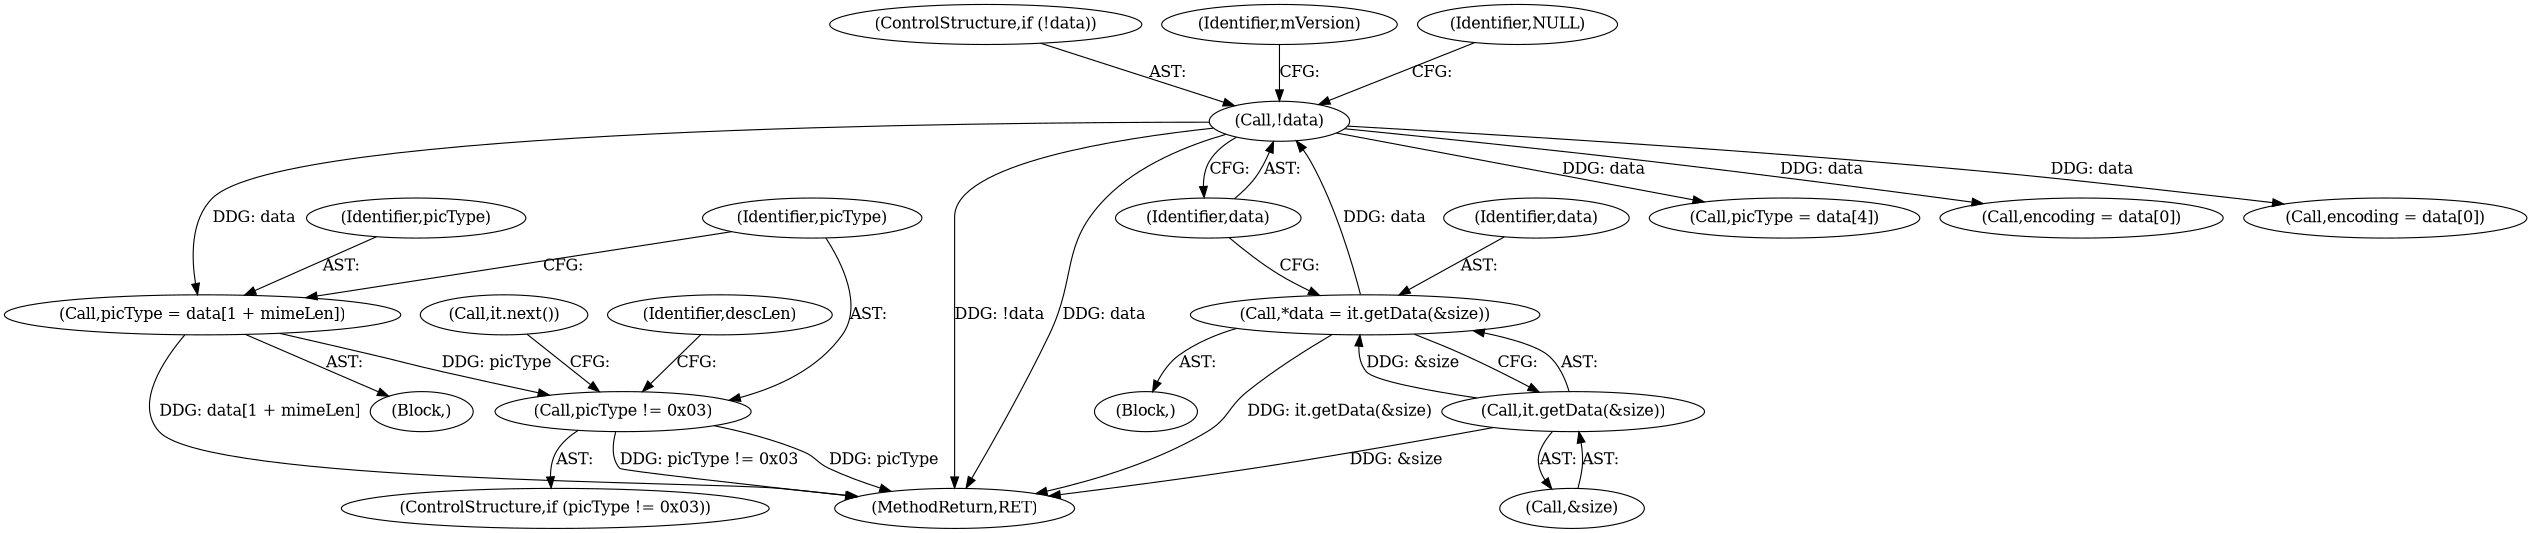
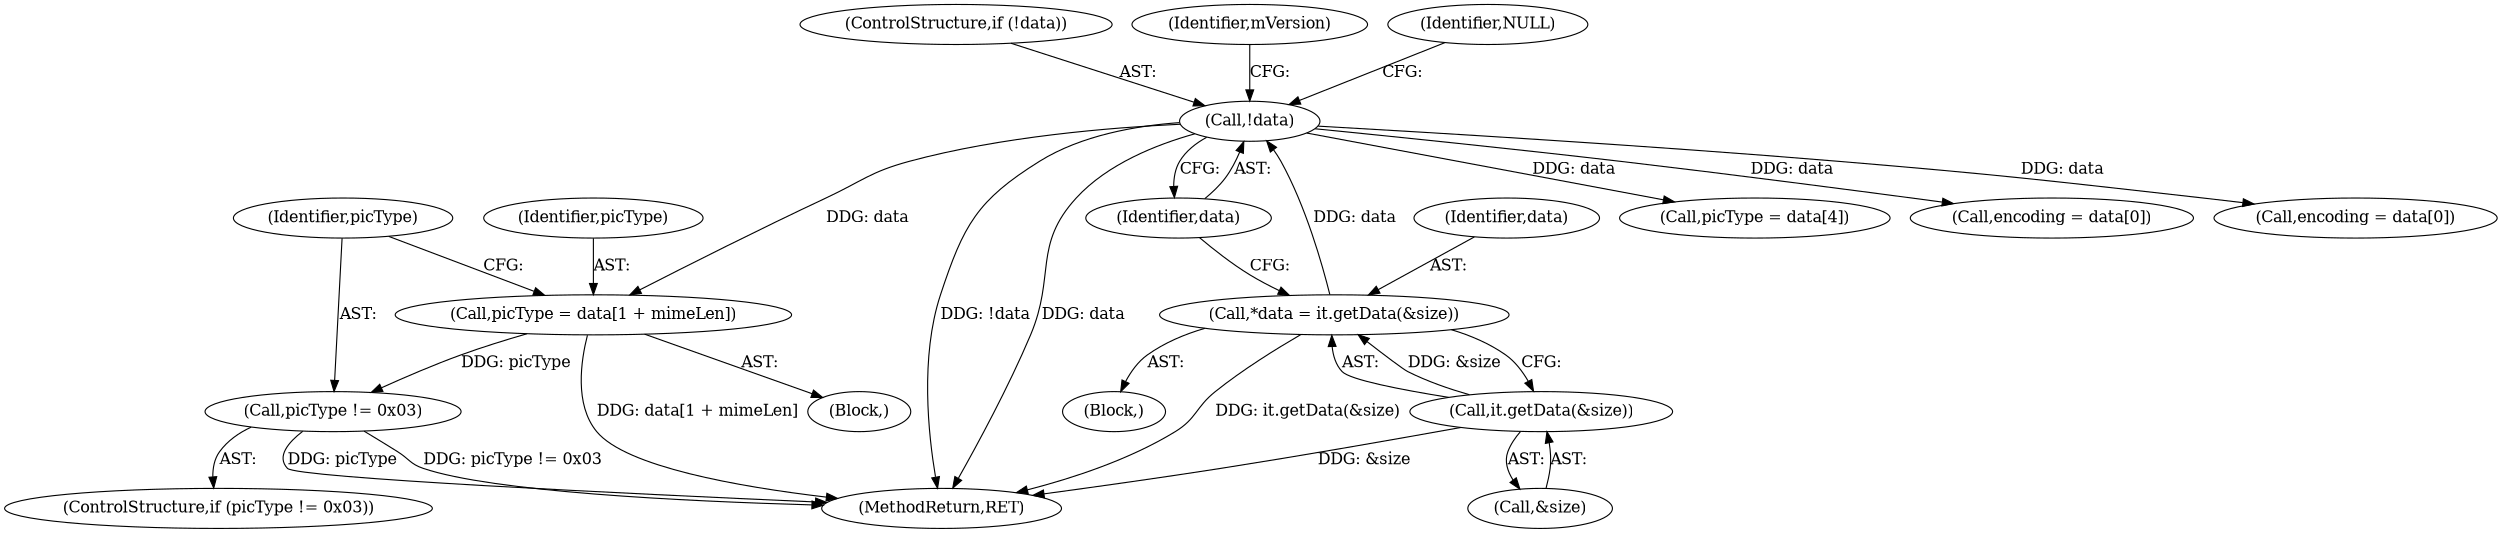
node "(Call,it.next())": removed
node "(Identifier,descLen)": removed
